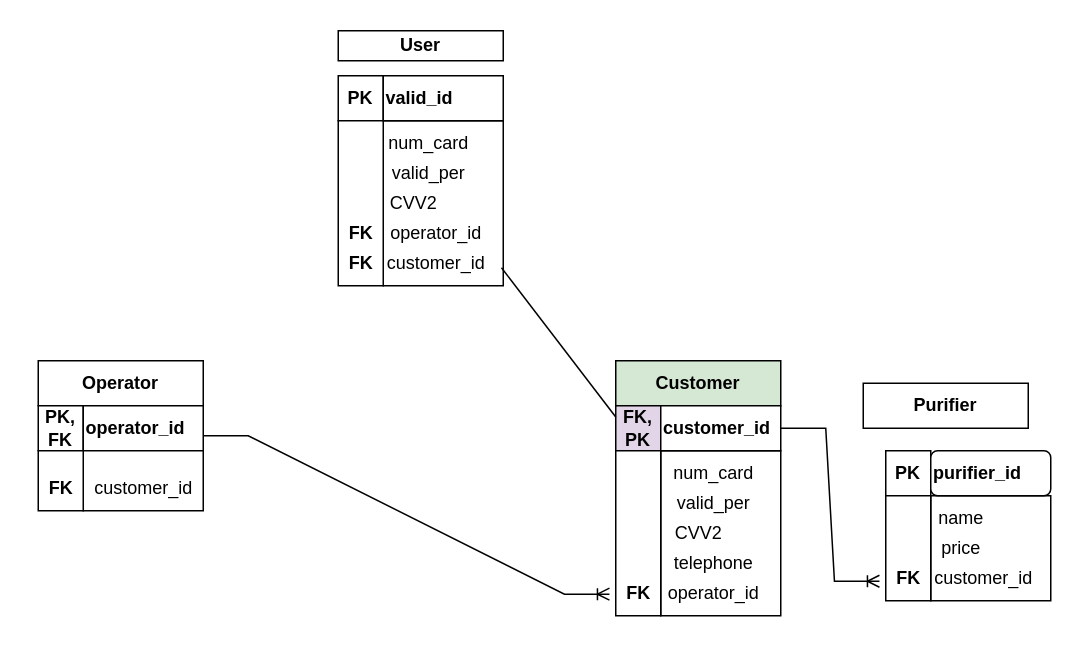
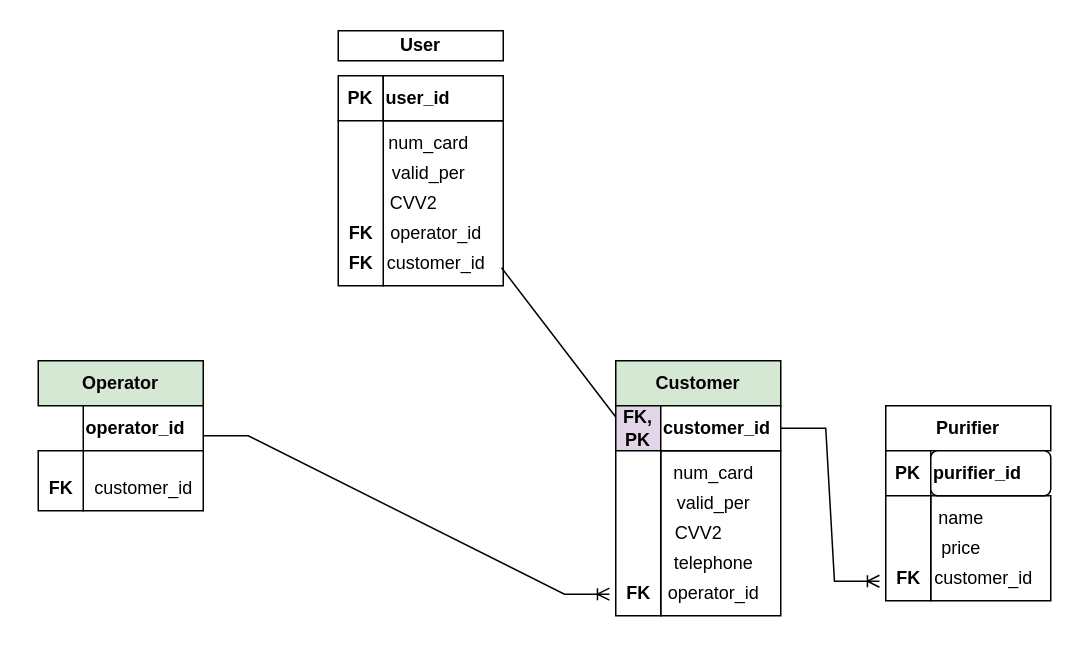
node "valid_id": label "valid_id" -> "user_id"
node "Operator": fillcolor #ffffff -> #d5e8d4
node "Purifier": moved (946, 406) -> (968, 428)
node "PK, FK": removed
